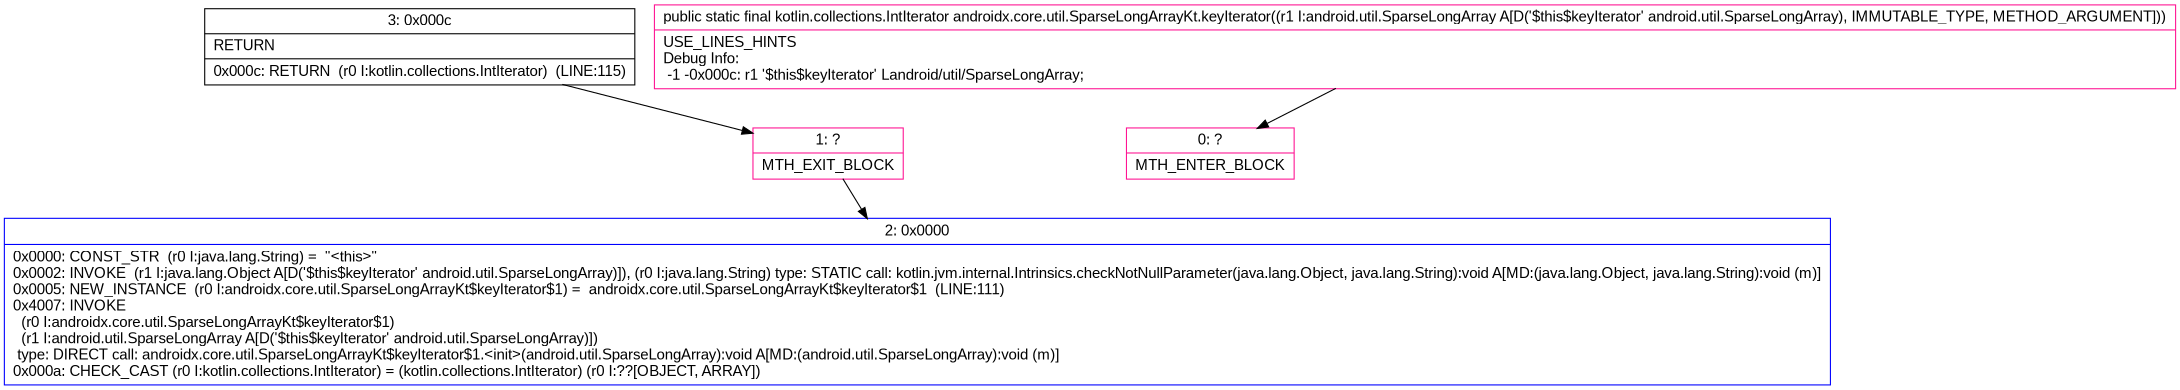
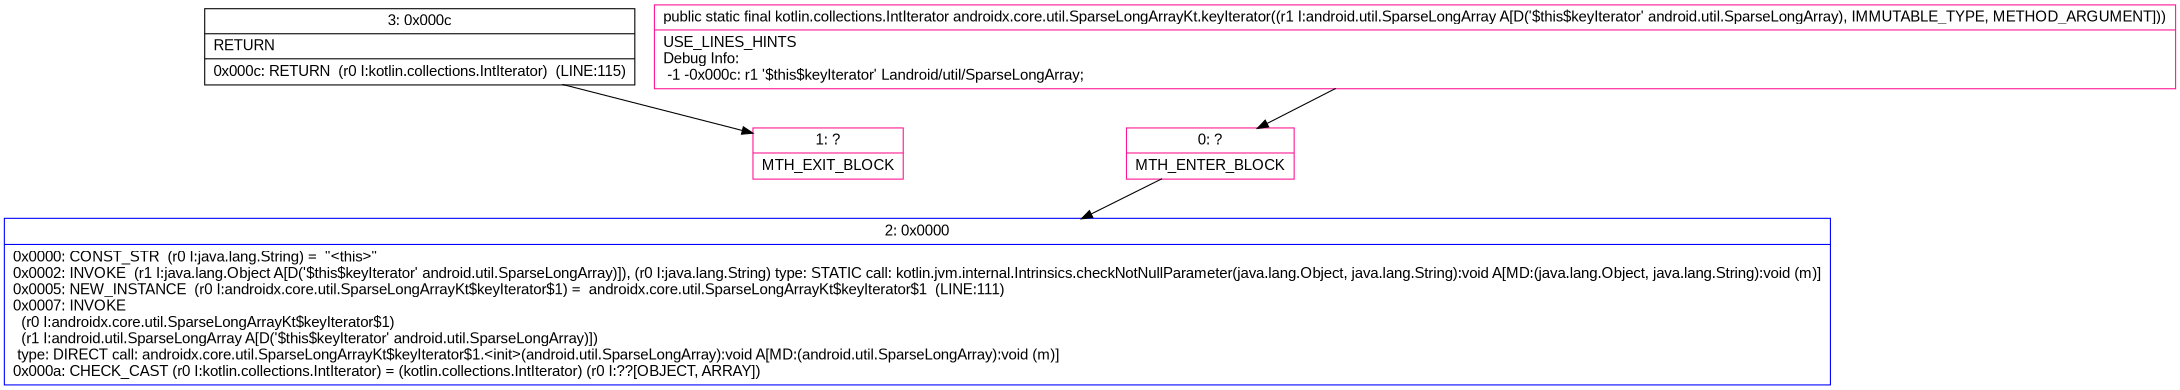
edge "1: ?" -> "2: 0x0000": now "0: ?" -> "2: 0x0000"
node "2: 0x0000": text "0x4007: INVOKE" -> "0x0007: INVOKE"
